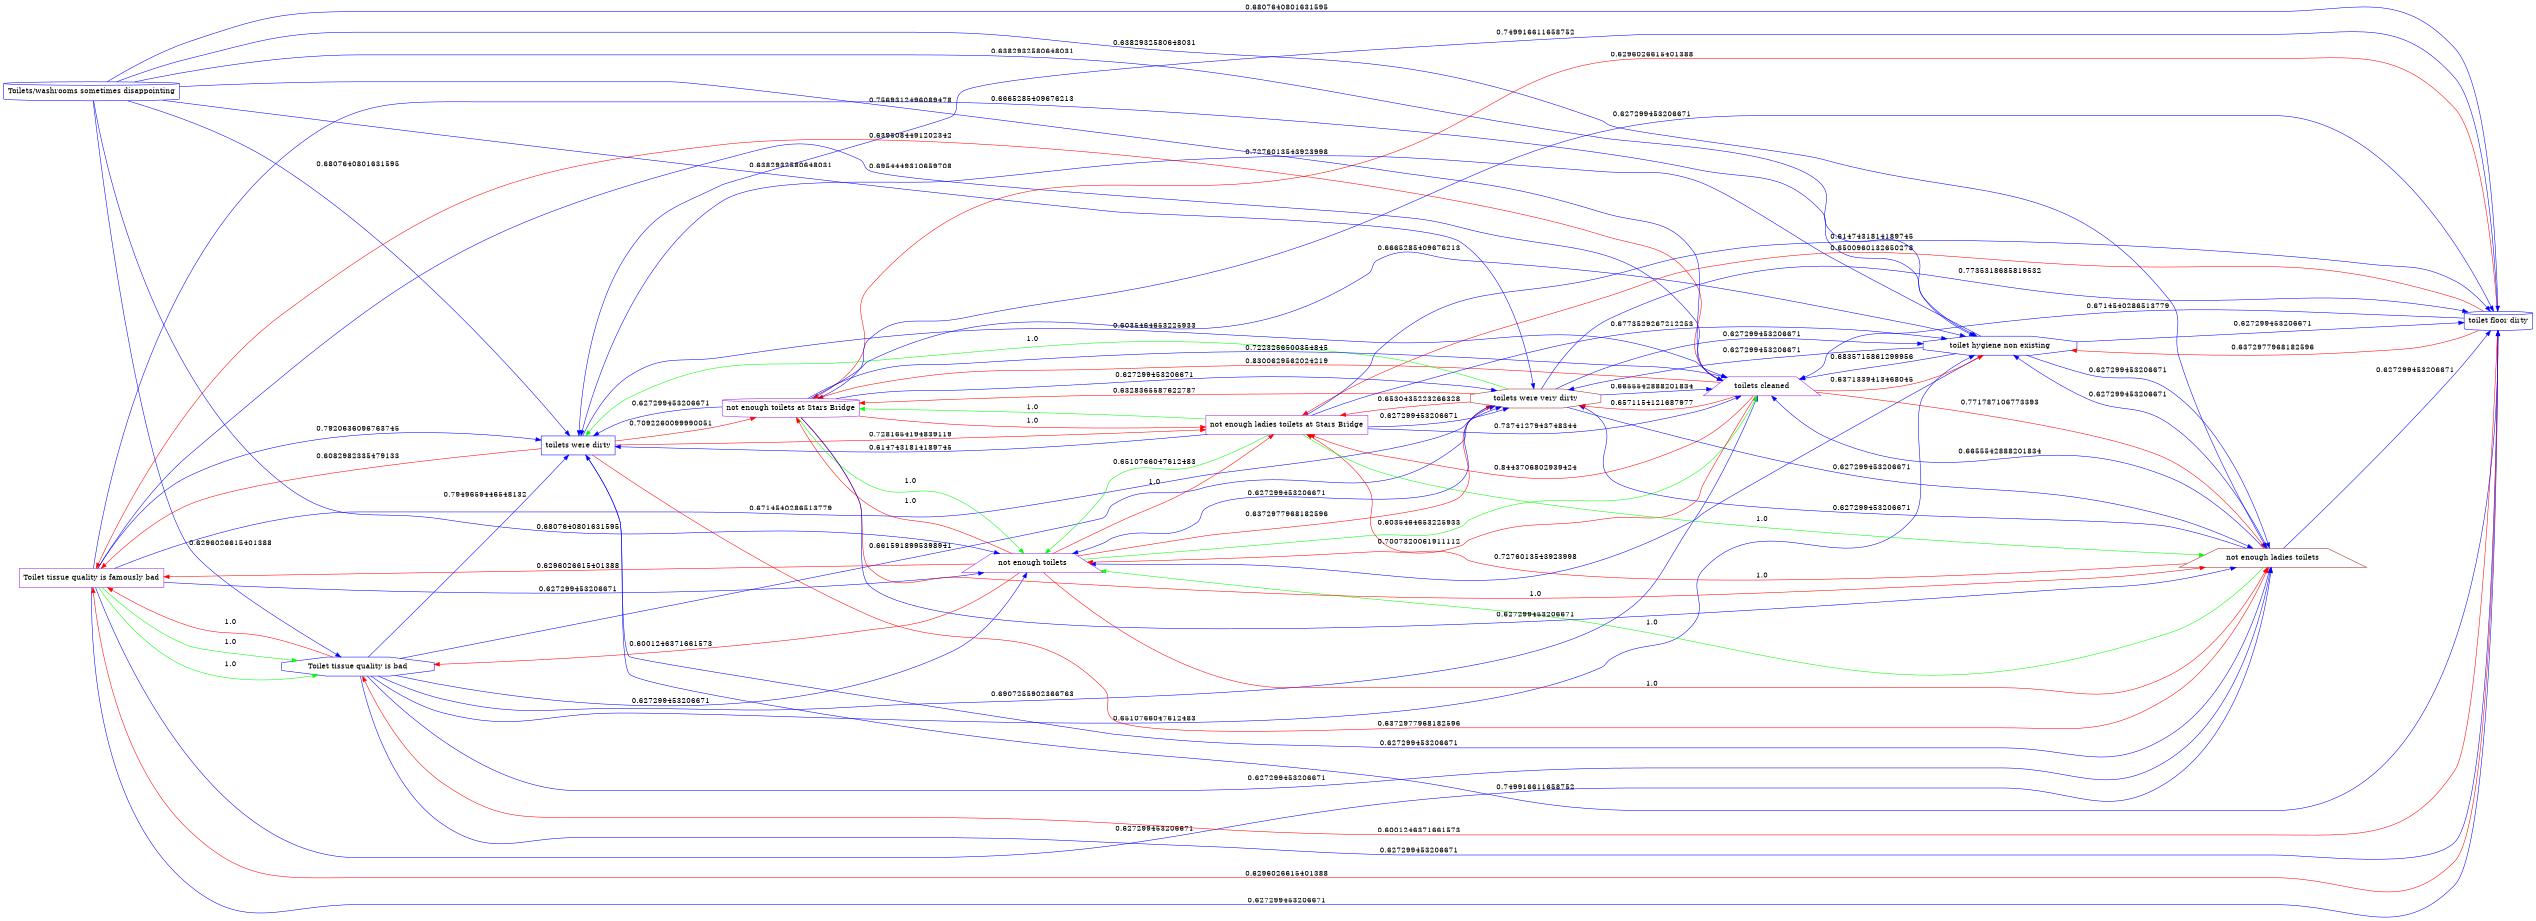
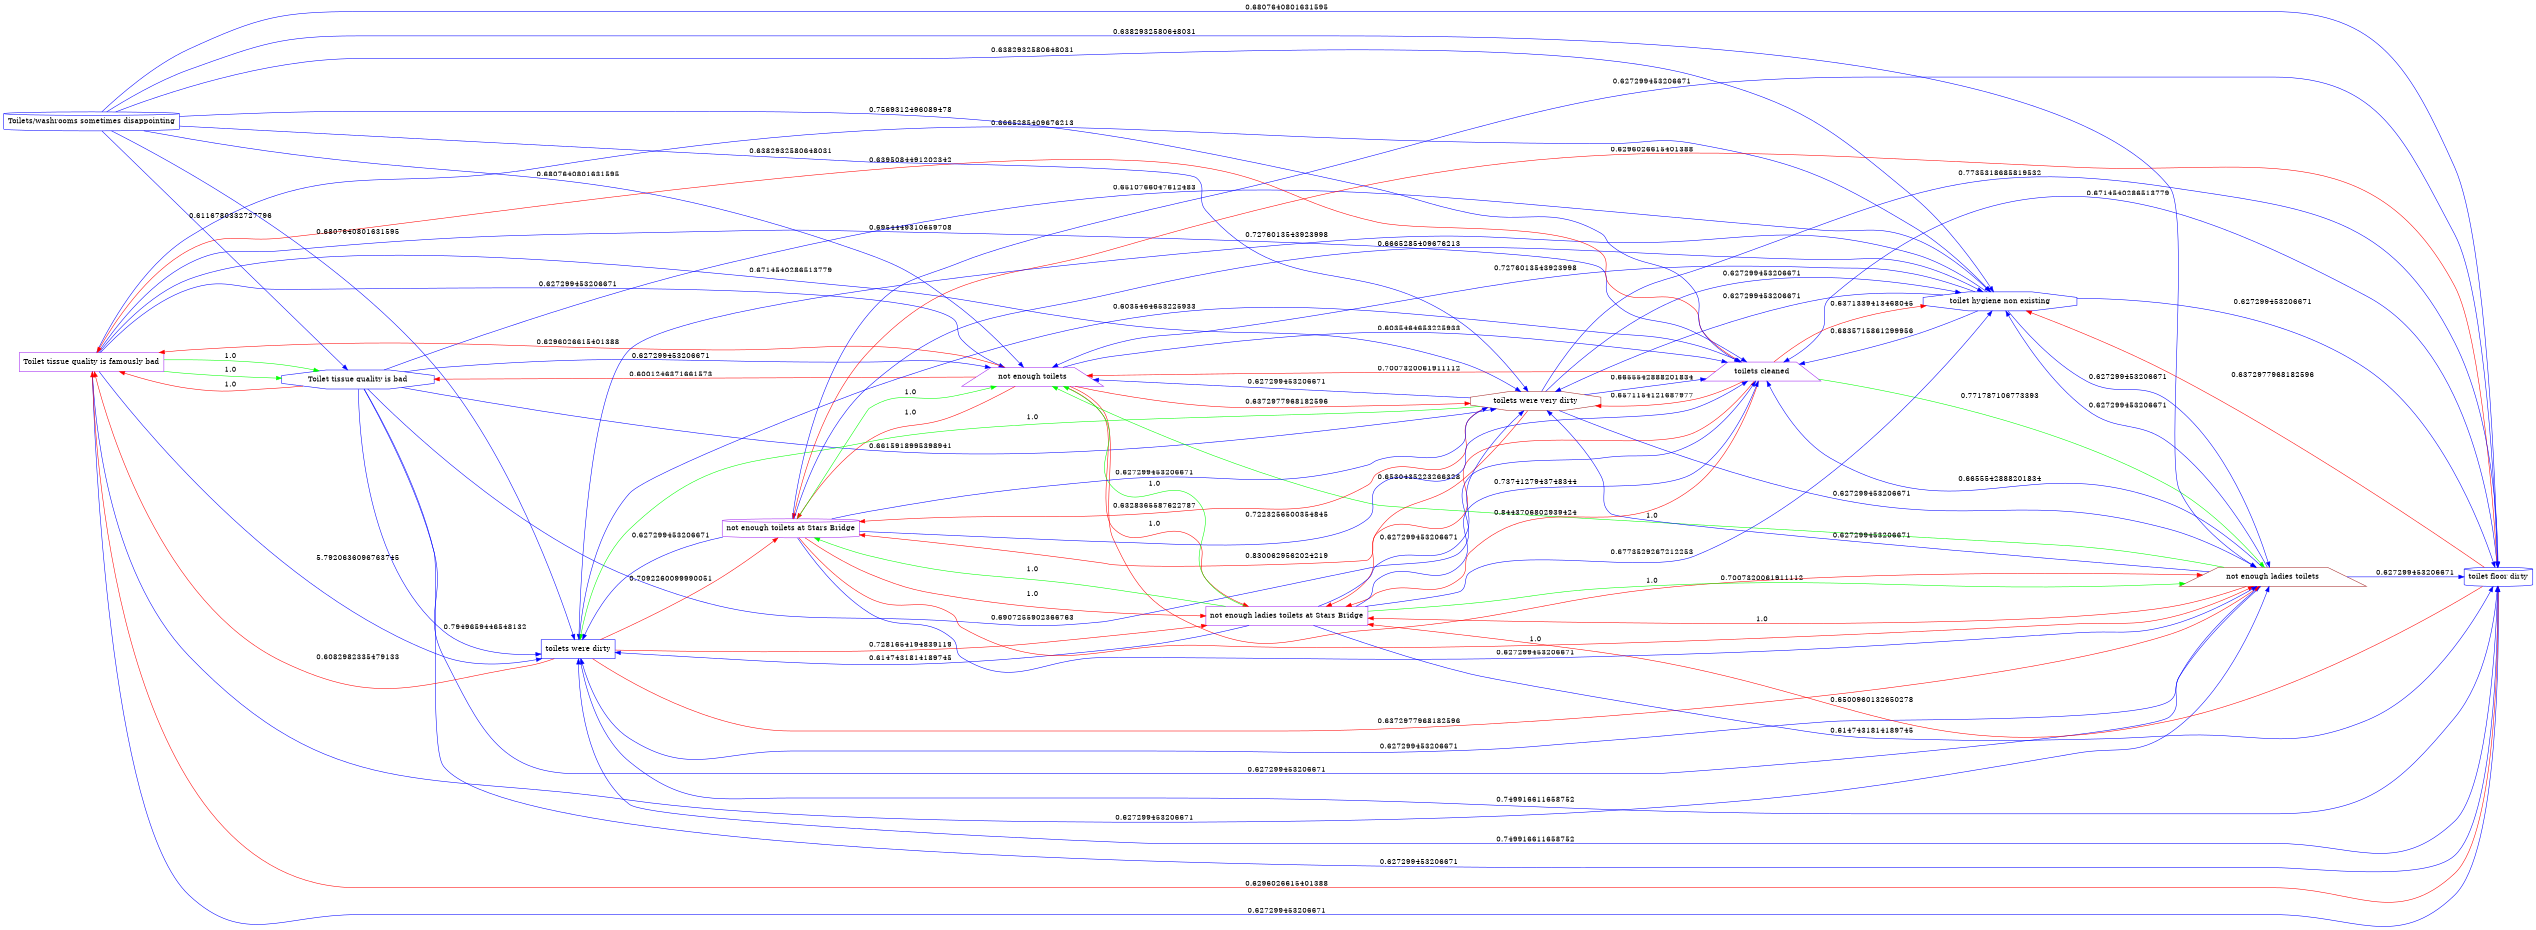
edge "toilets cleaned" -> "not enough ladies toilets": color red -> green
edge "Toilet tissue quality is famously bad" -> "toilets were dirty": label "0.7920636096763745" -> "5.7920636096763745"
edge "not enough ladies toilets at Stars Bridge" -> "not enough toilets": label "0.6510766047612483" -> "1.0"
edge "not enough ladies toilets at Stars Bridge" -> "not enough ladies toilets": label "1.0" -> "0.7007320061911112"
edge "not enough toilets" -> "toilets cleaned": color green -> blue
edge "Toilets/washrooms sometimes disappointing" -> "Toilet tissue quality is bad": label "0.6296026615401388" -> "0.6116780332727796"
edge "toilet floor dirty" -> "Toilet tissue quality is bad": removed, label "0.6001246371661573"
